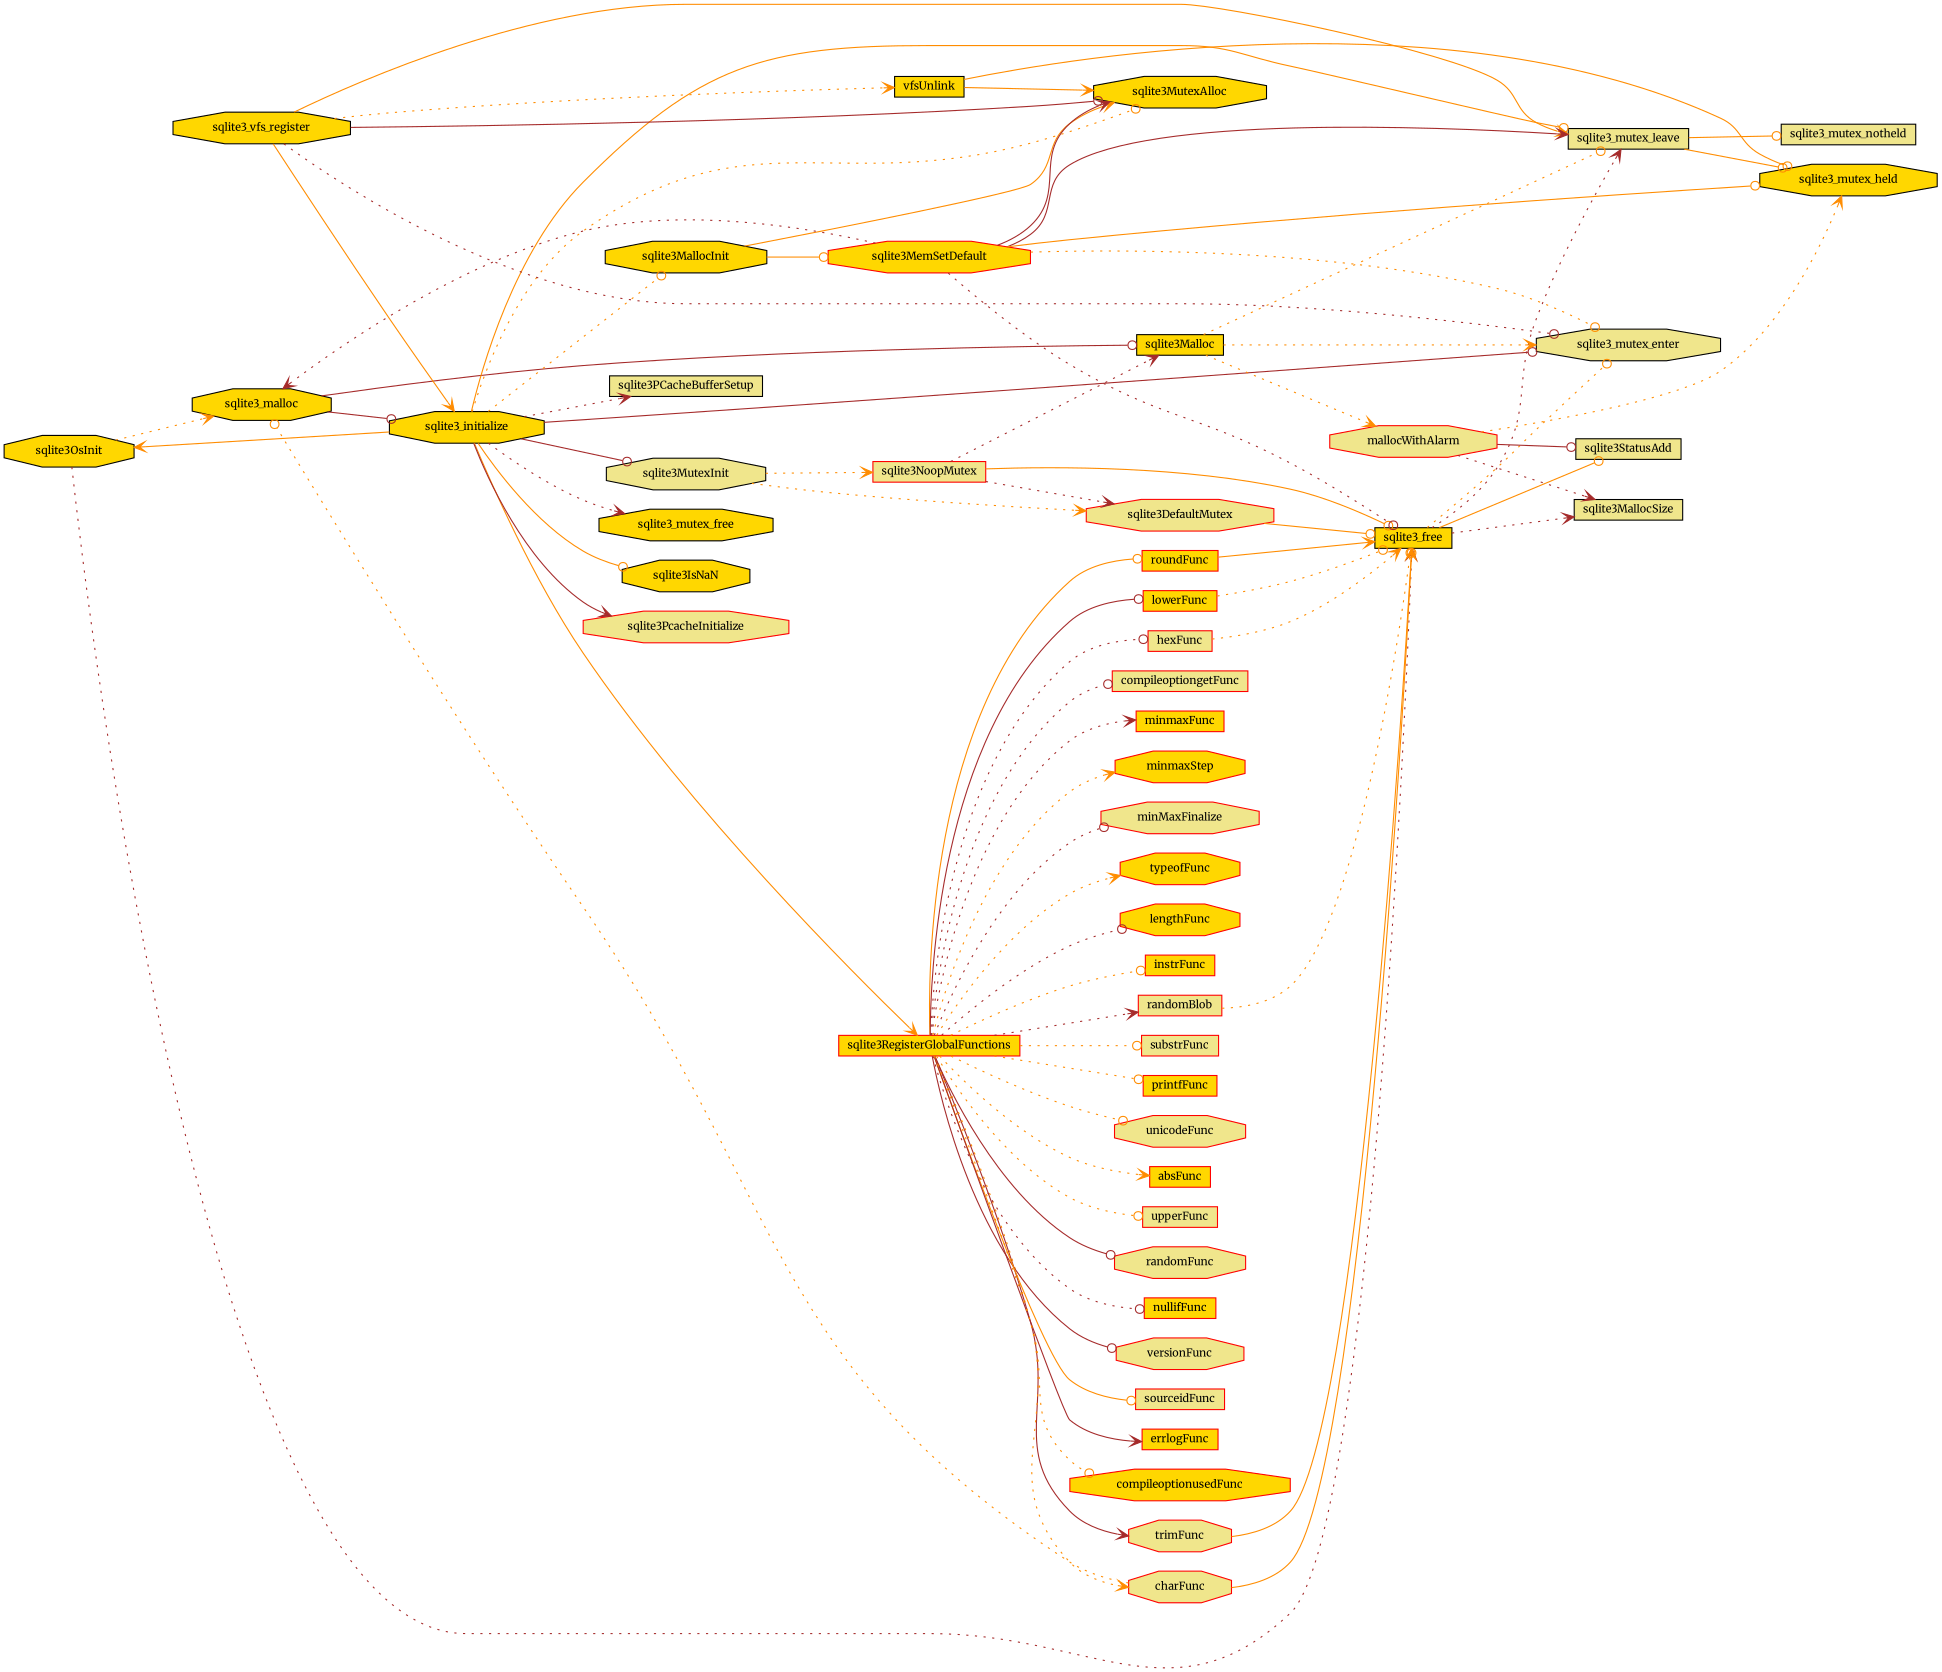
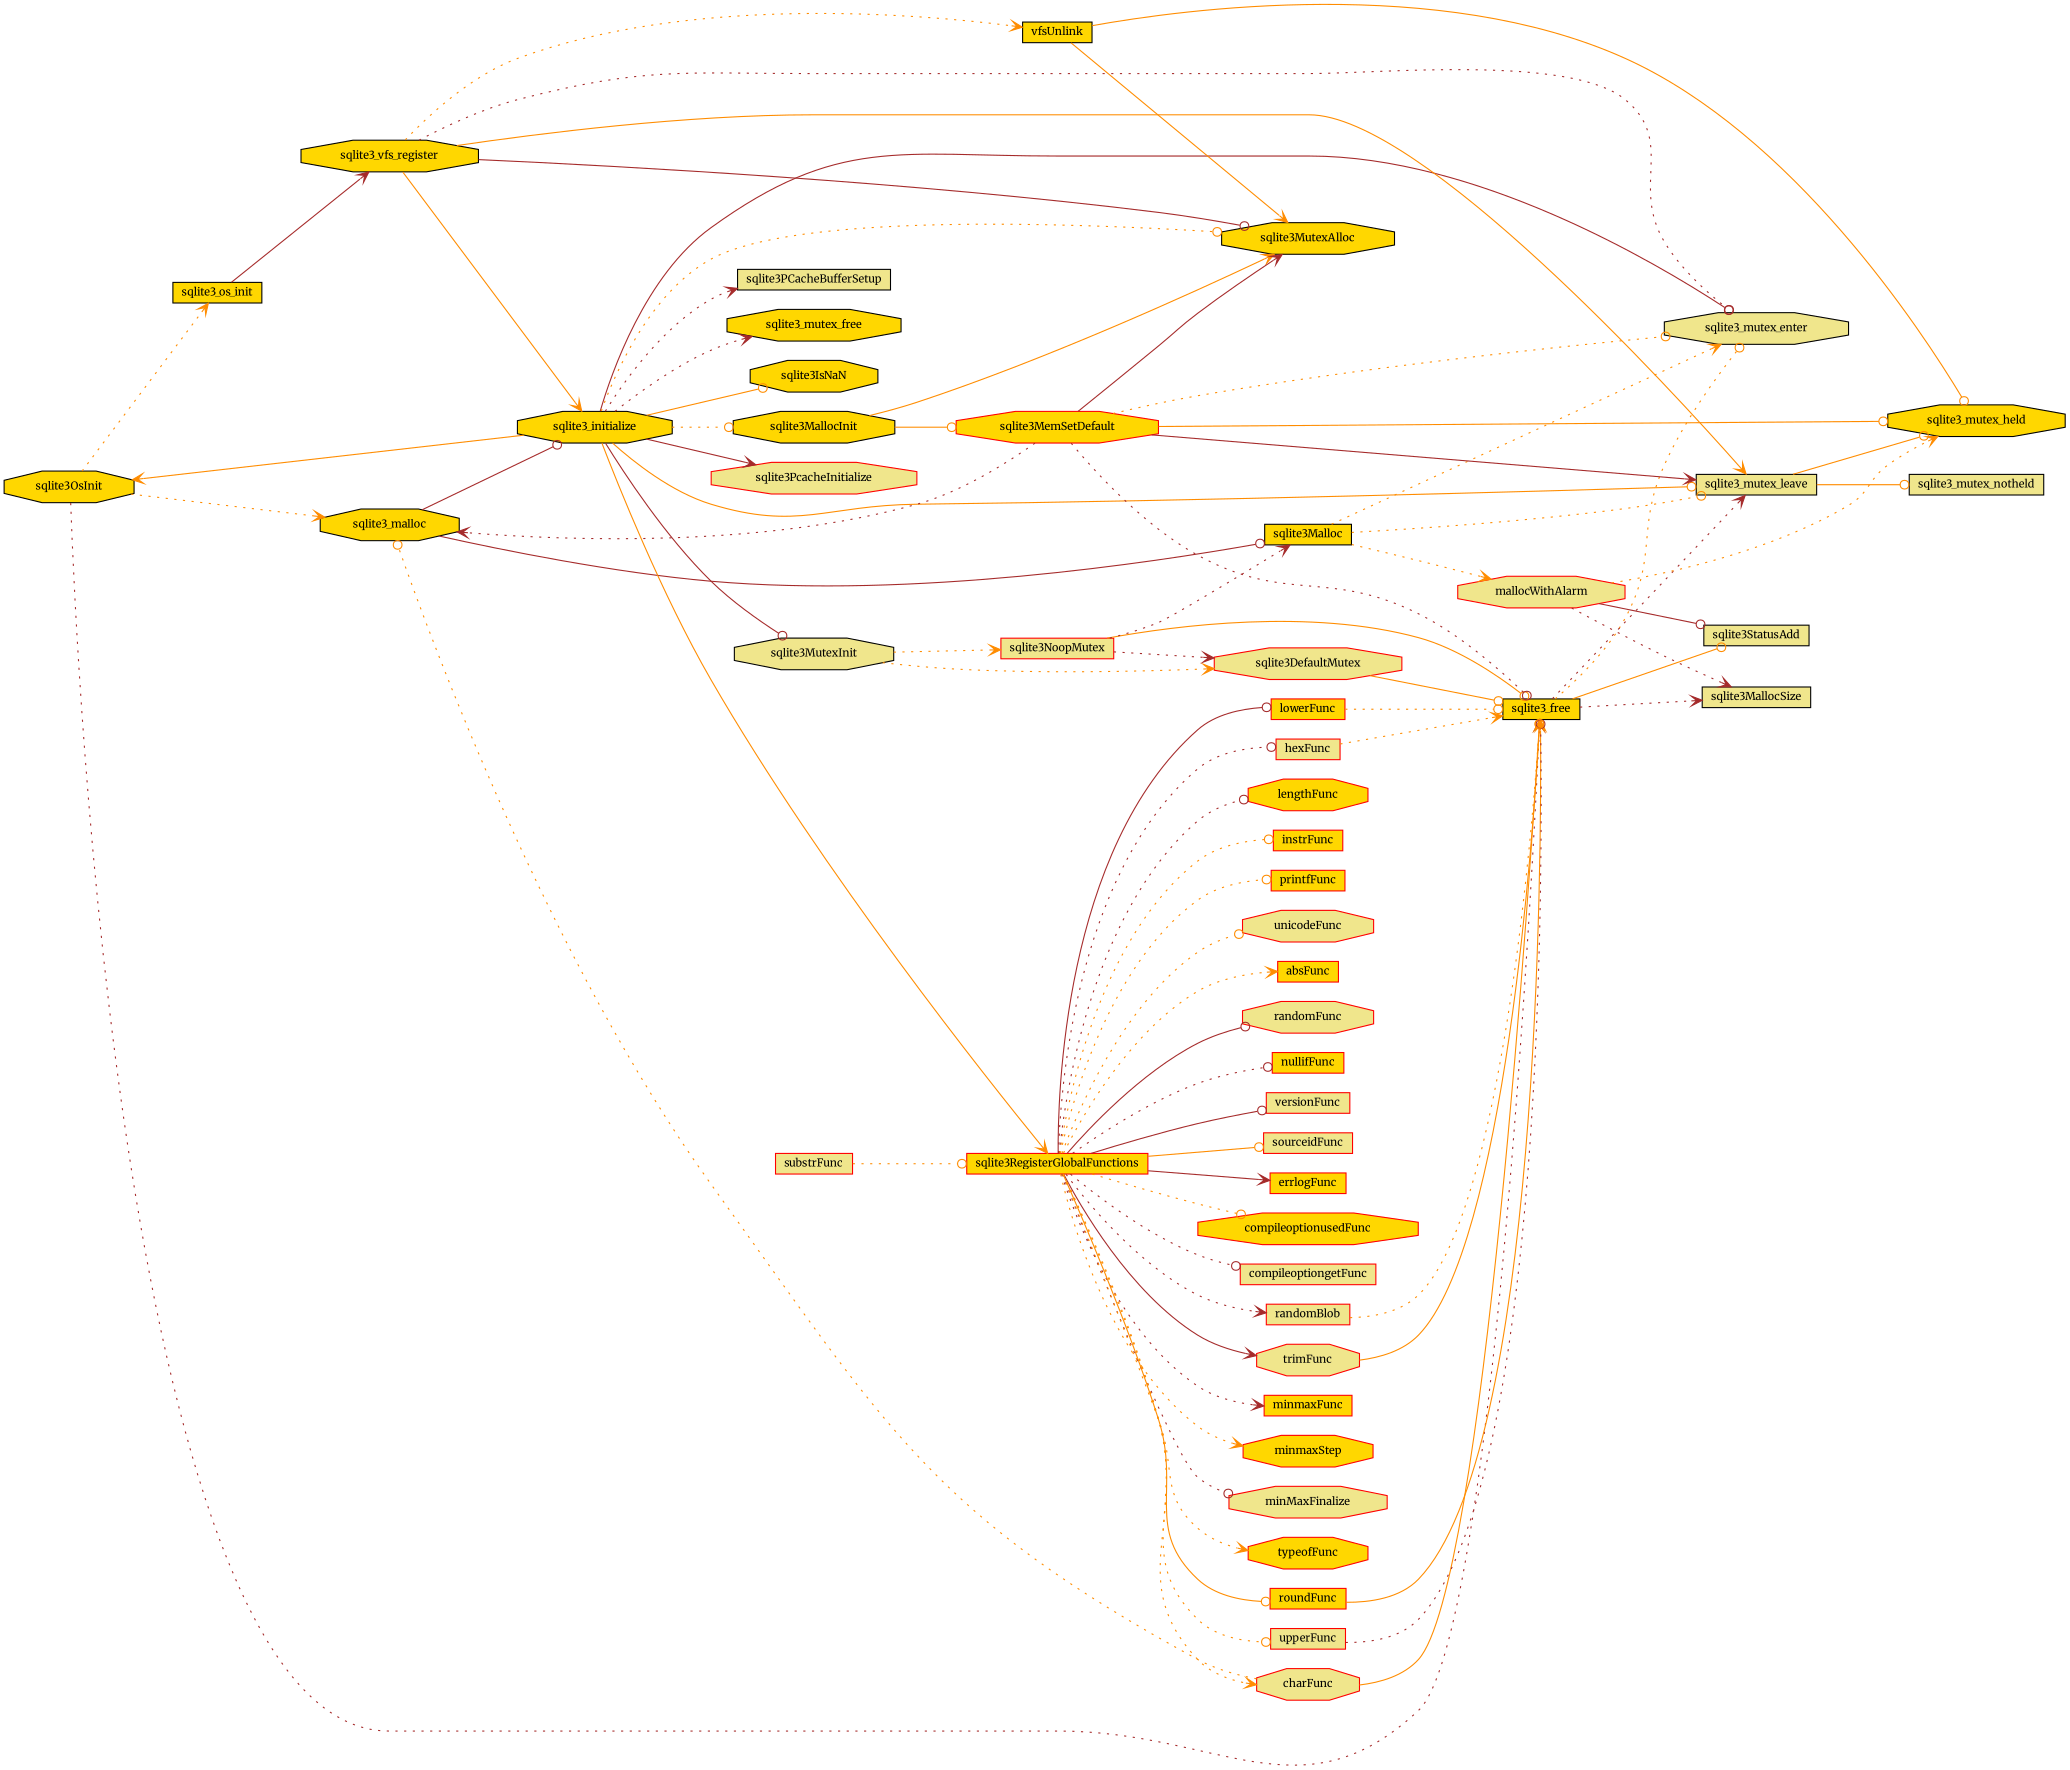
node "sqlite3_os_init": added
edge "sqlite3RegisterGlobalFunctions" -> "substrFunc": reversed
edge "upperFunc" -> "sqlite3_free": added
node "versionFunc": shape octagon -> box
